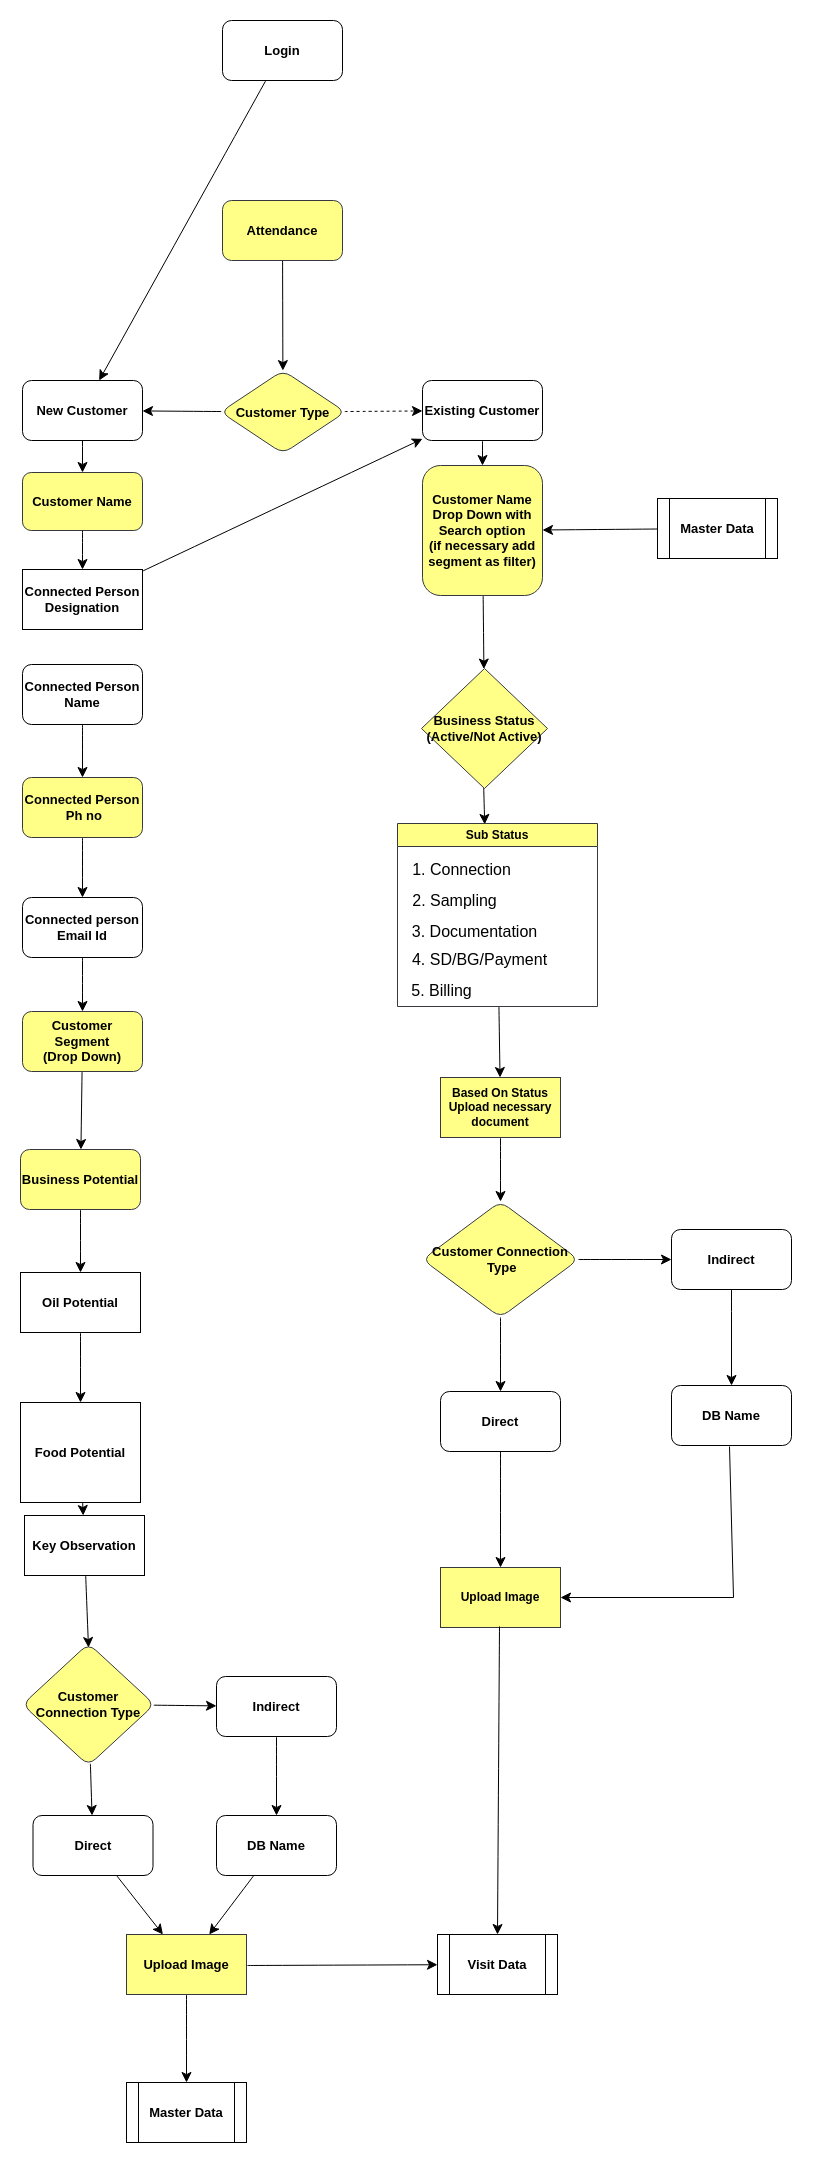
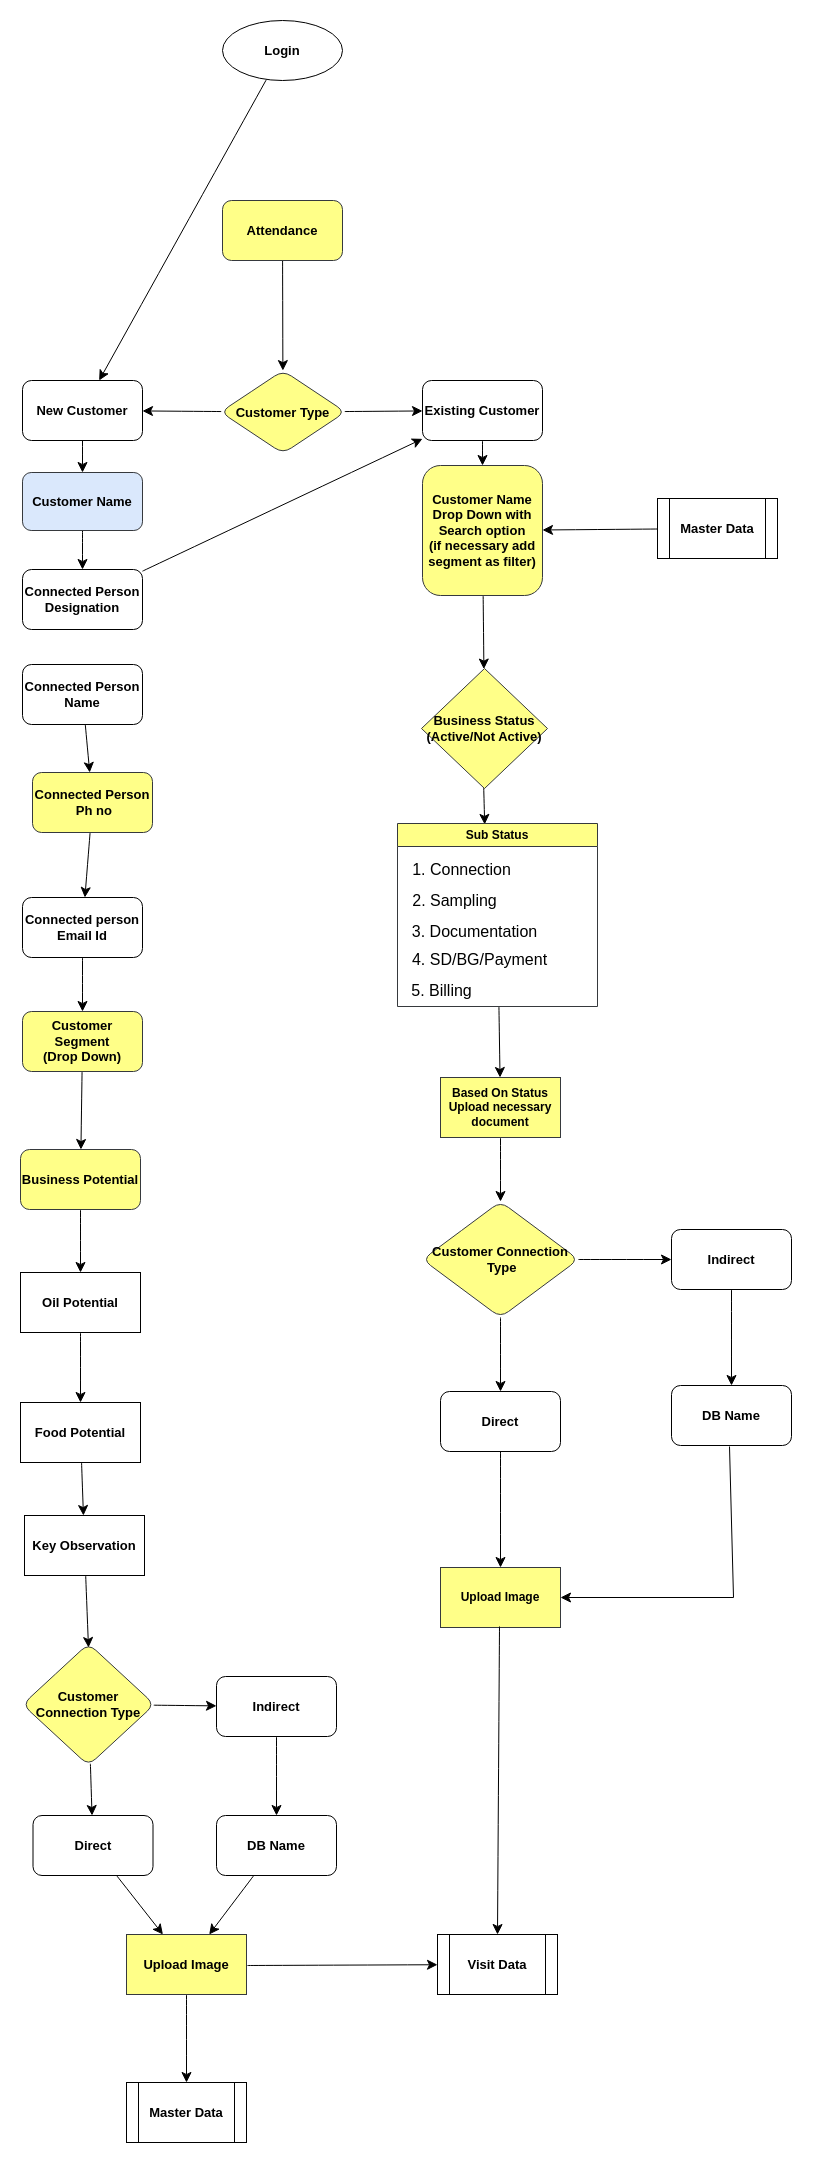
node "Login": shape rounded rectangle -> ellipse
edge "Customer Type" -> "Existing Customer": style dashed -> solid
node "Customer Name": fillcolor #ffff88 -> #dae8fc
node "Connected Person Designation": shape rectangle -> rounded rectangle
node "Connected Person Ph no": moved (83, 808) -> (93, 803)
node "Food Potential": size 120x100 -> 120x60
